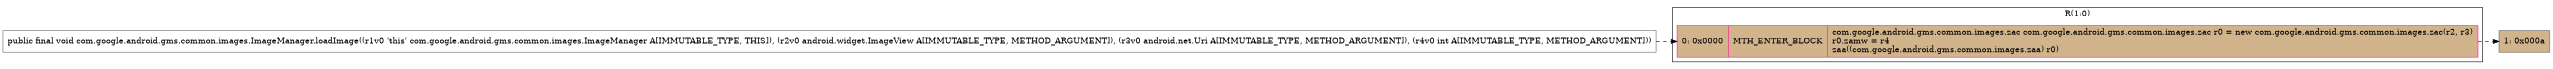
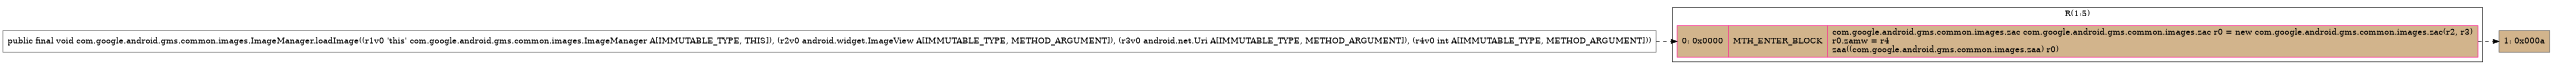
cluster "R(1:0)": label "R(1:0)" -> "R(1:5)"
